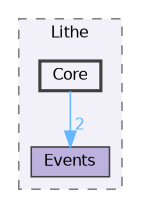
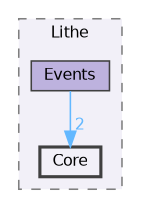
edge "Core" -> "Events": reversed
